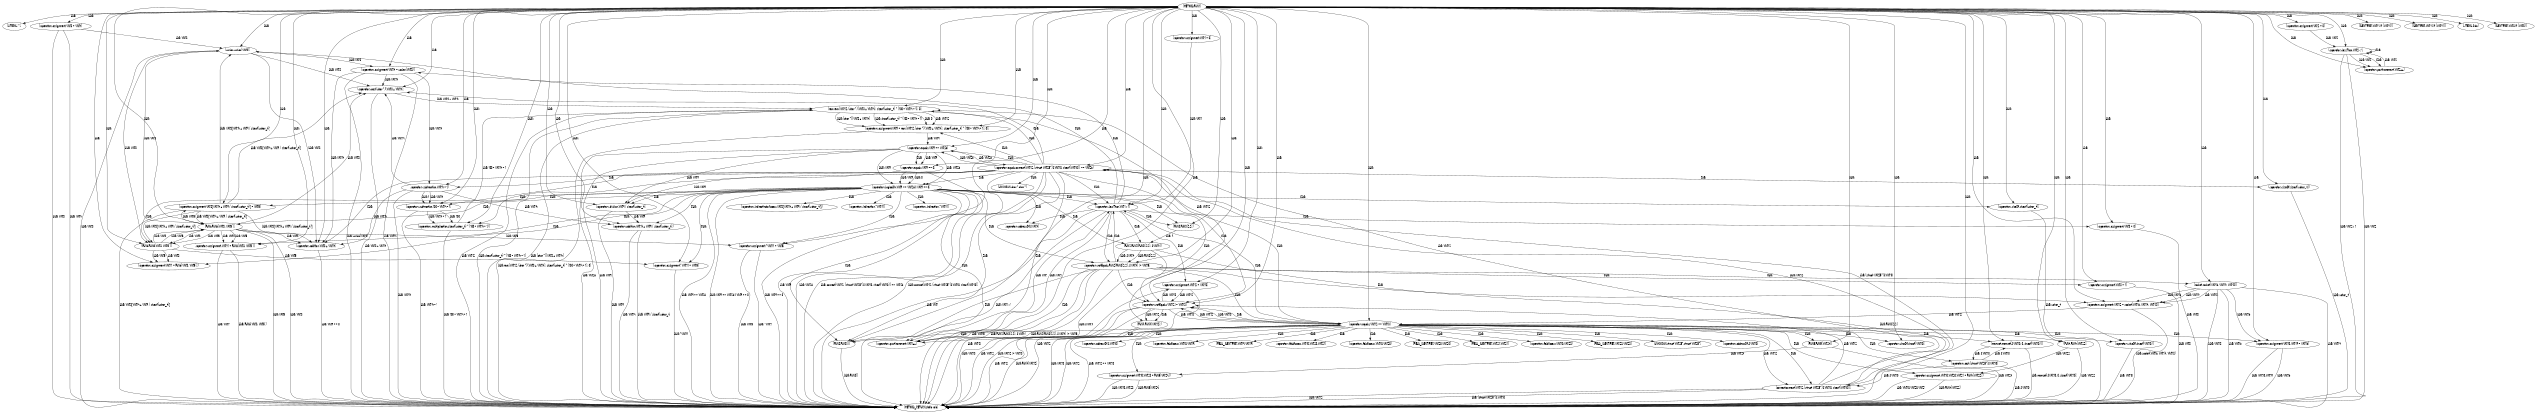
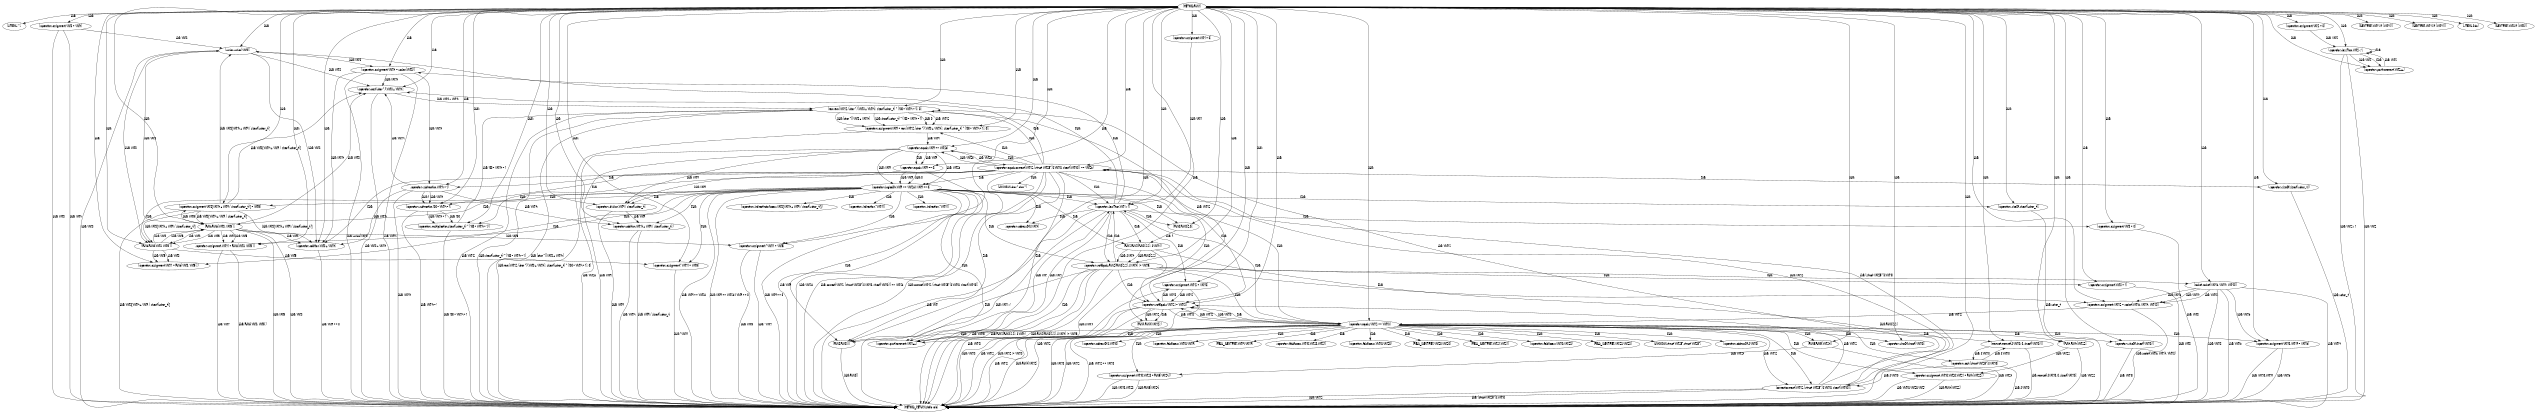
node "(FUN3,FUN3(2,2))": label "(FUN3,FUN3(2,2))" -> "(FUN3,FUN3(2,0))"
